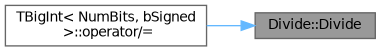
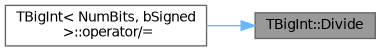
node "Divide::Divide": label "Divide::Divide" -> "TBigInt::Divide"
